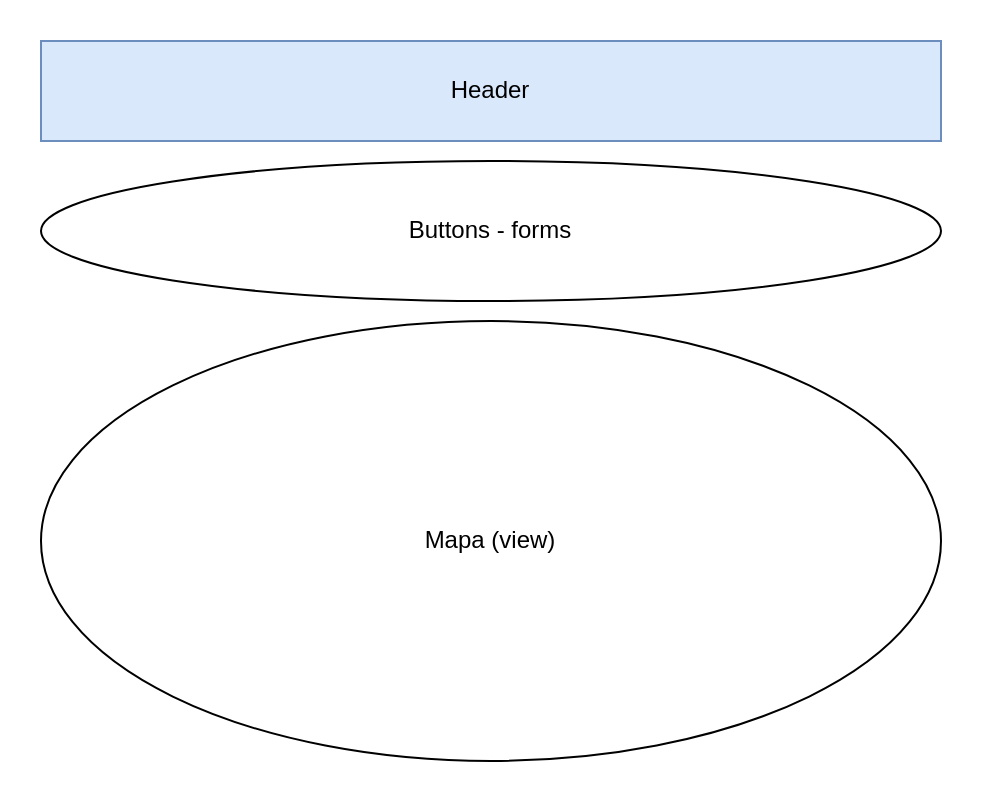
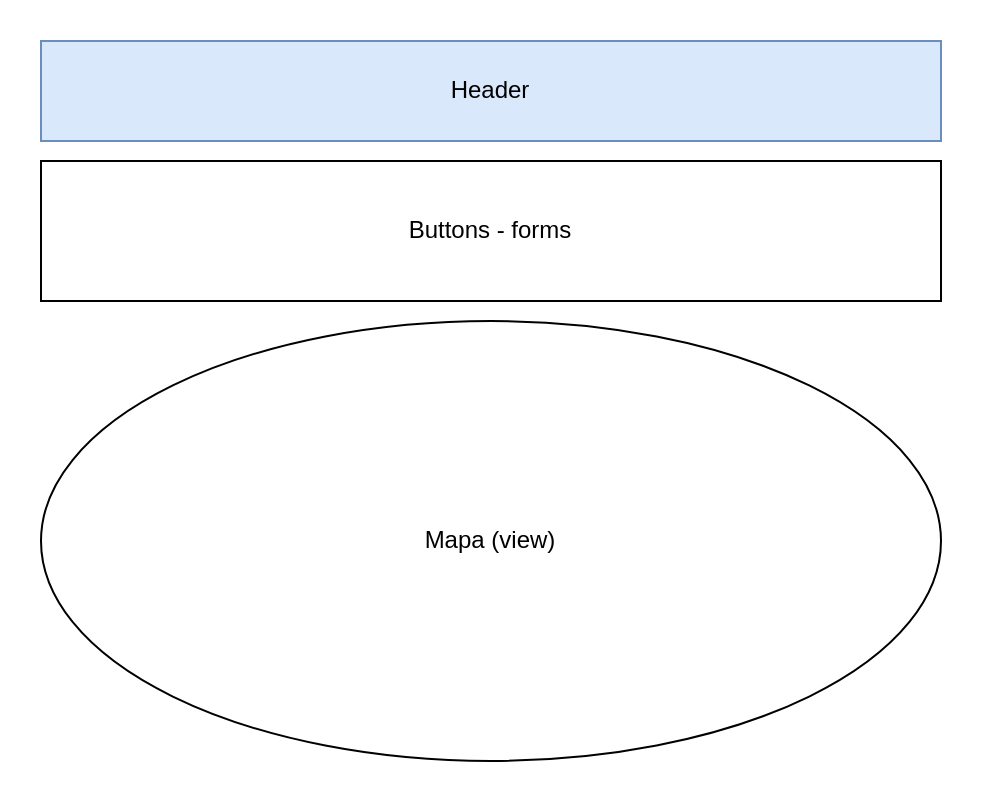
node "Buttons - forms": shape ellipse -> rectangle
